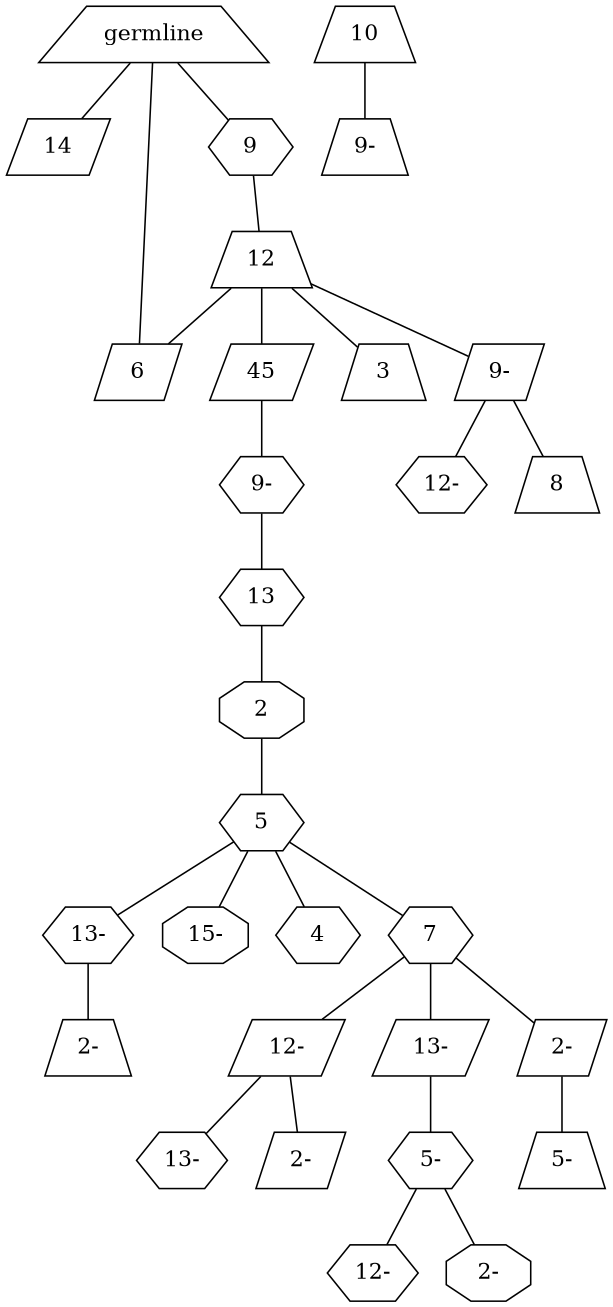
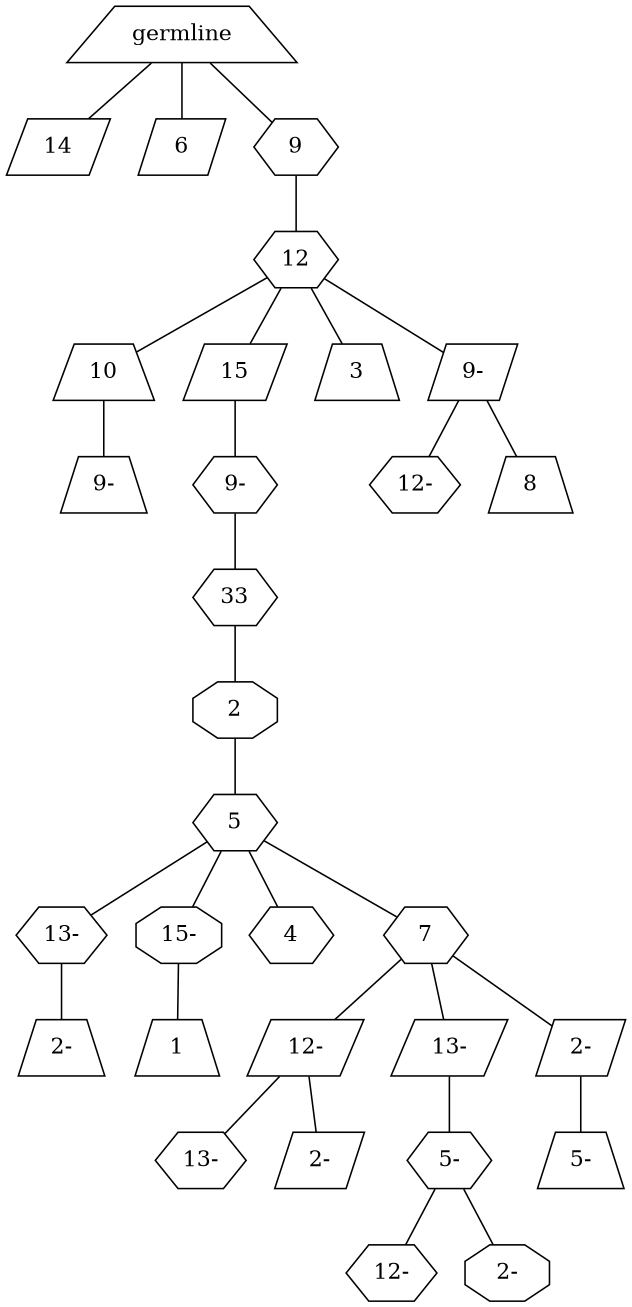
node "12": shape trapezium -> hexagon
edge "12" -- "6": now "12" -- "10"
node "45": label "45" -> "15"
node "13": label "13" -> "33"
node "1": added
